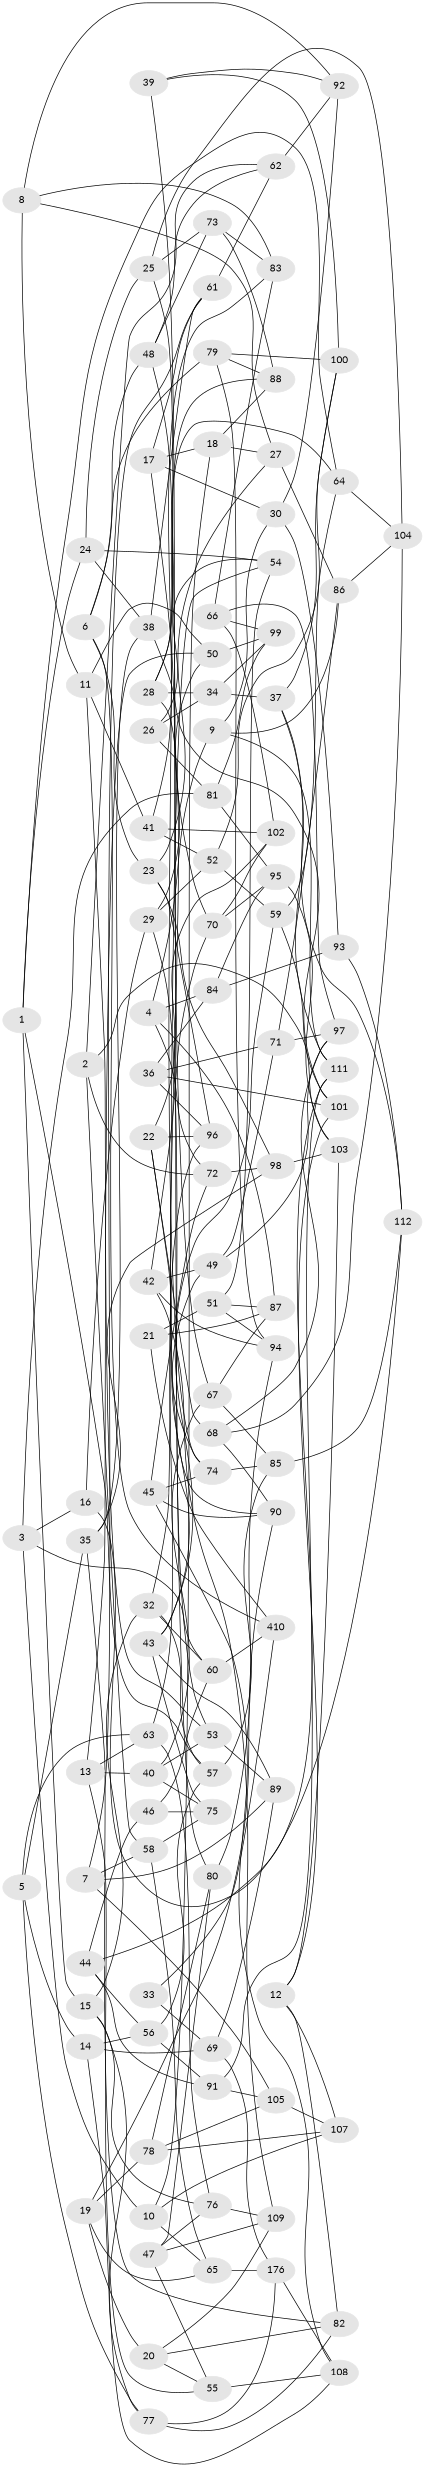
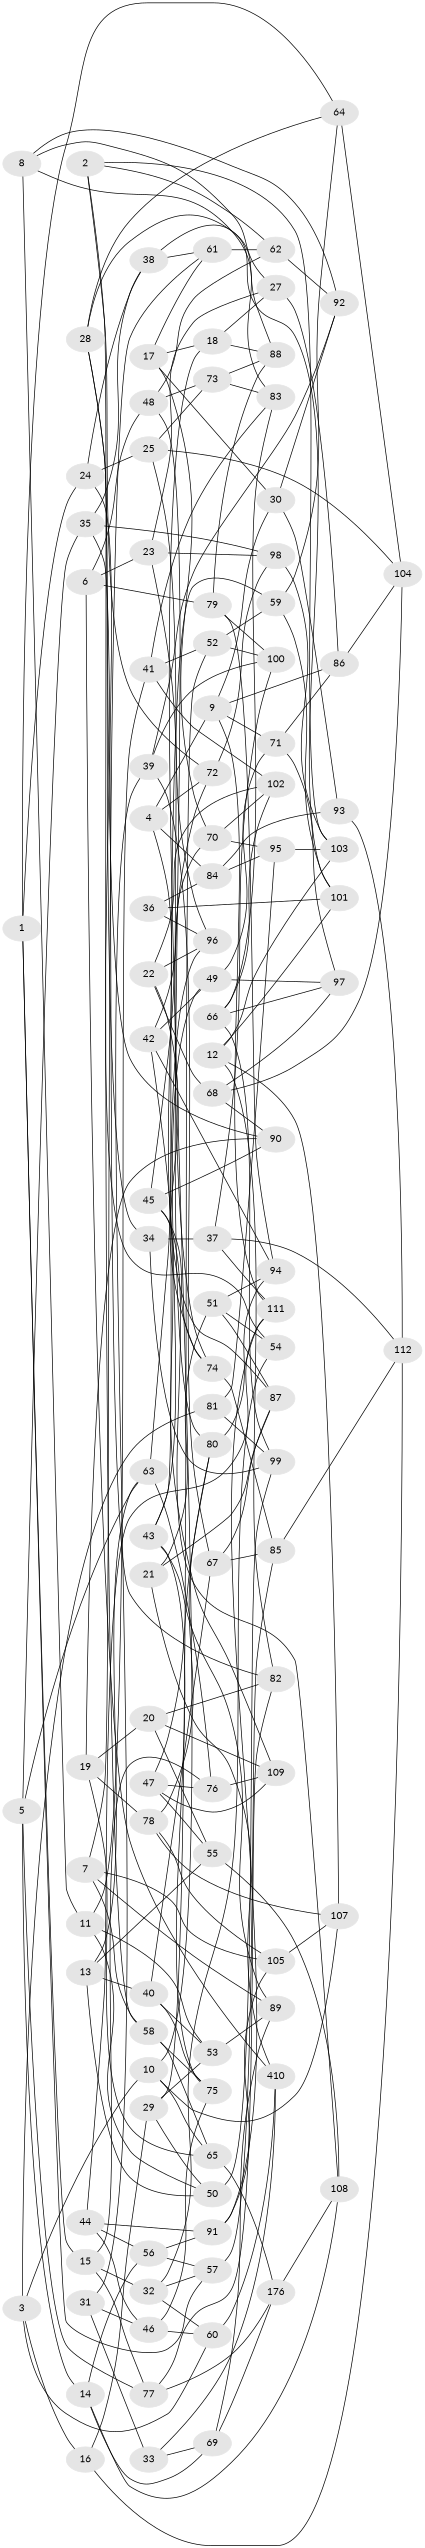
node "26": removed
edge "71" -- "36": now "71" -- "9"
node "31": added
